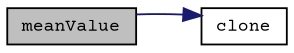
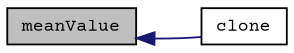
edge "meanValue" -> "clone": reversed
